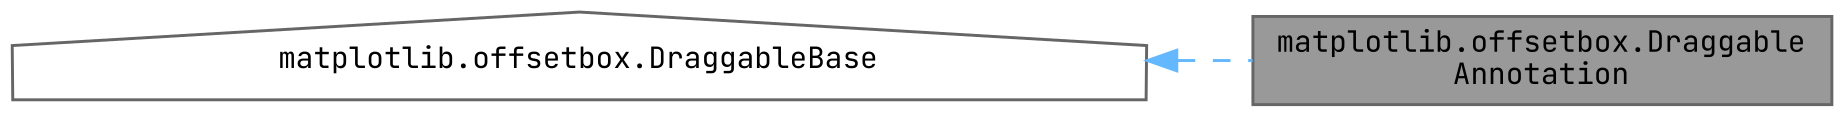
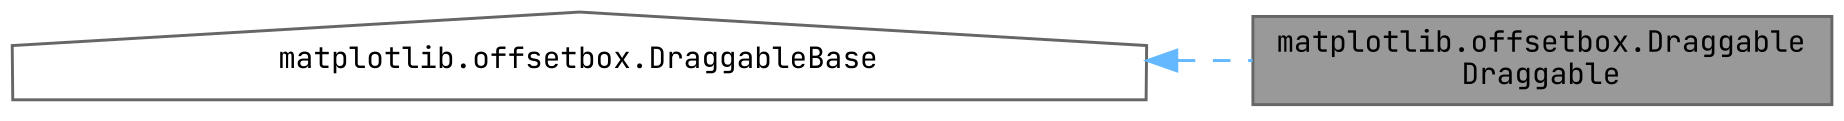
node "matplotlib.offsetbox.Draggable Annotation": label "matplotlib.offsetbox.Draggable Annotation" -> "matplotlib.offsetbox.Draggable Draggable"
